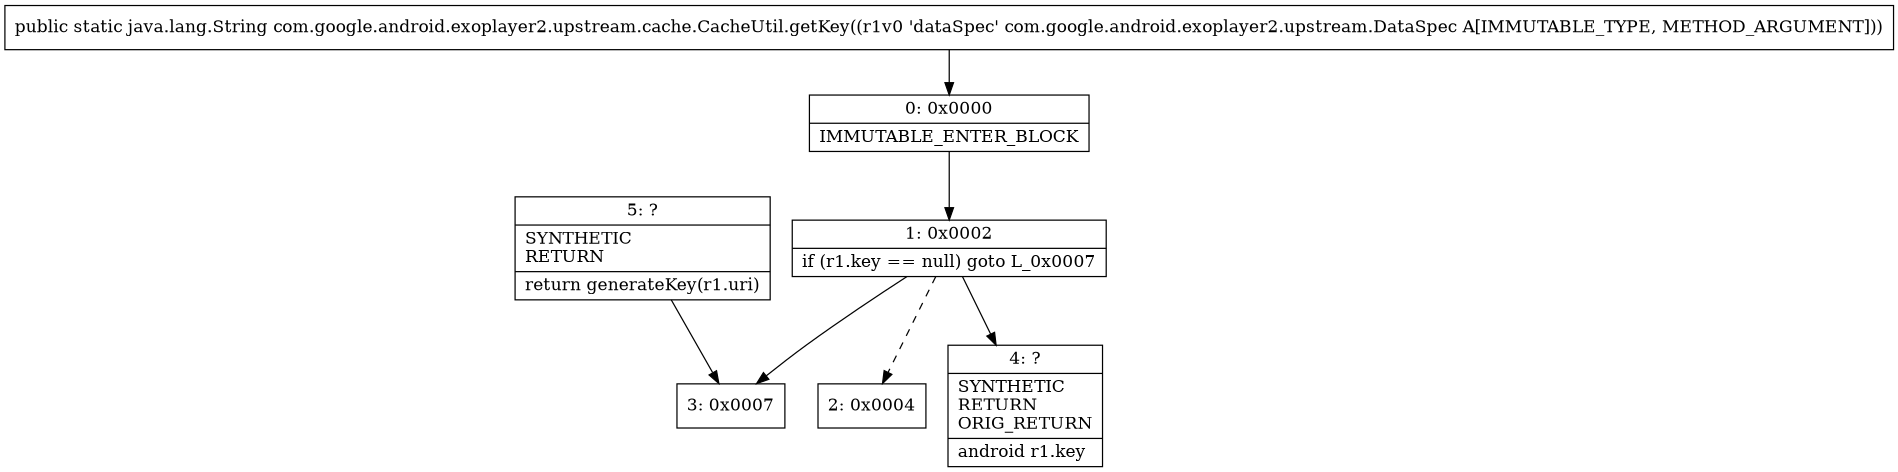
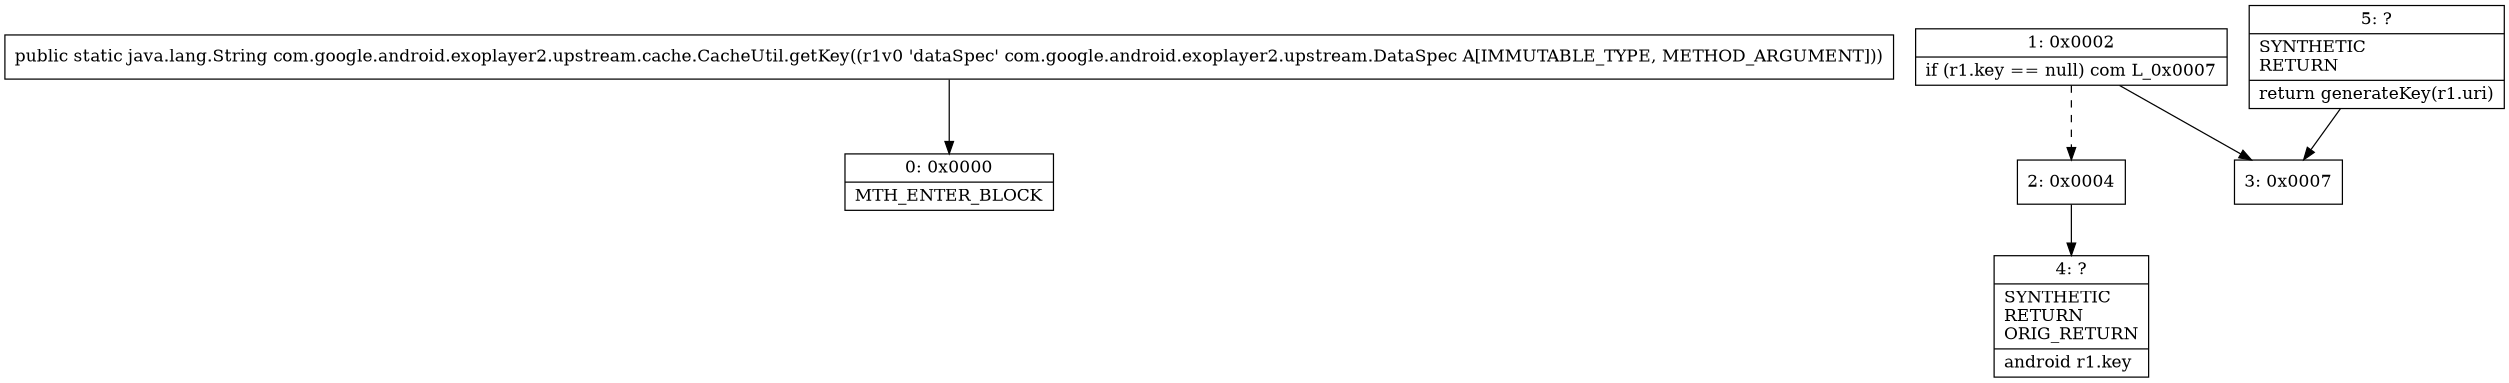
node "0: 0x0000": text "IMMUTABLE_ENTER_BLOCK" -> "MTH_ENTER_BLOCK"
edge "0: 0x0000" -> "1: 0x0002": removed
node "1: 0x0002": text "if (r1.key == null) goto L_0x0007" -> "if (r1.key == null) com L_0x0007"
edge "1: 0x0002" -> "4: ?": now "2: 0x0004" -> "4: ?"
